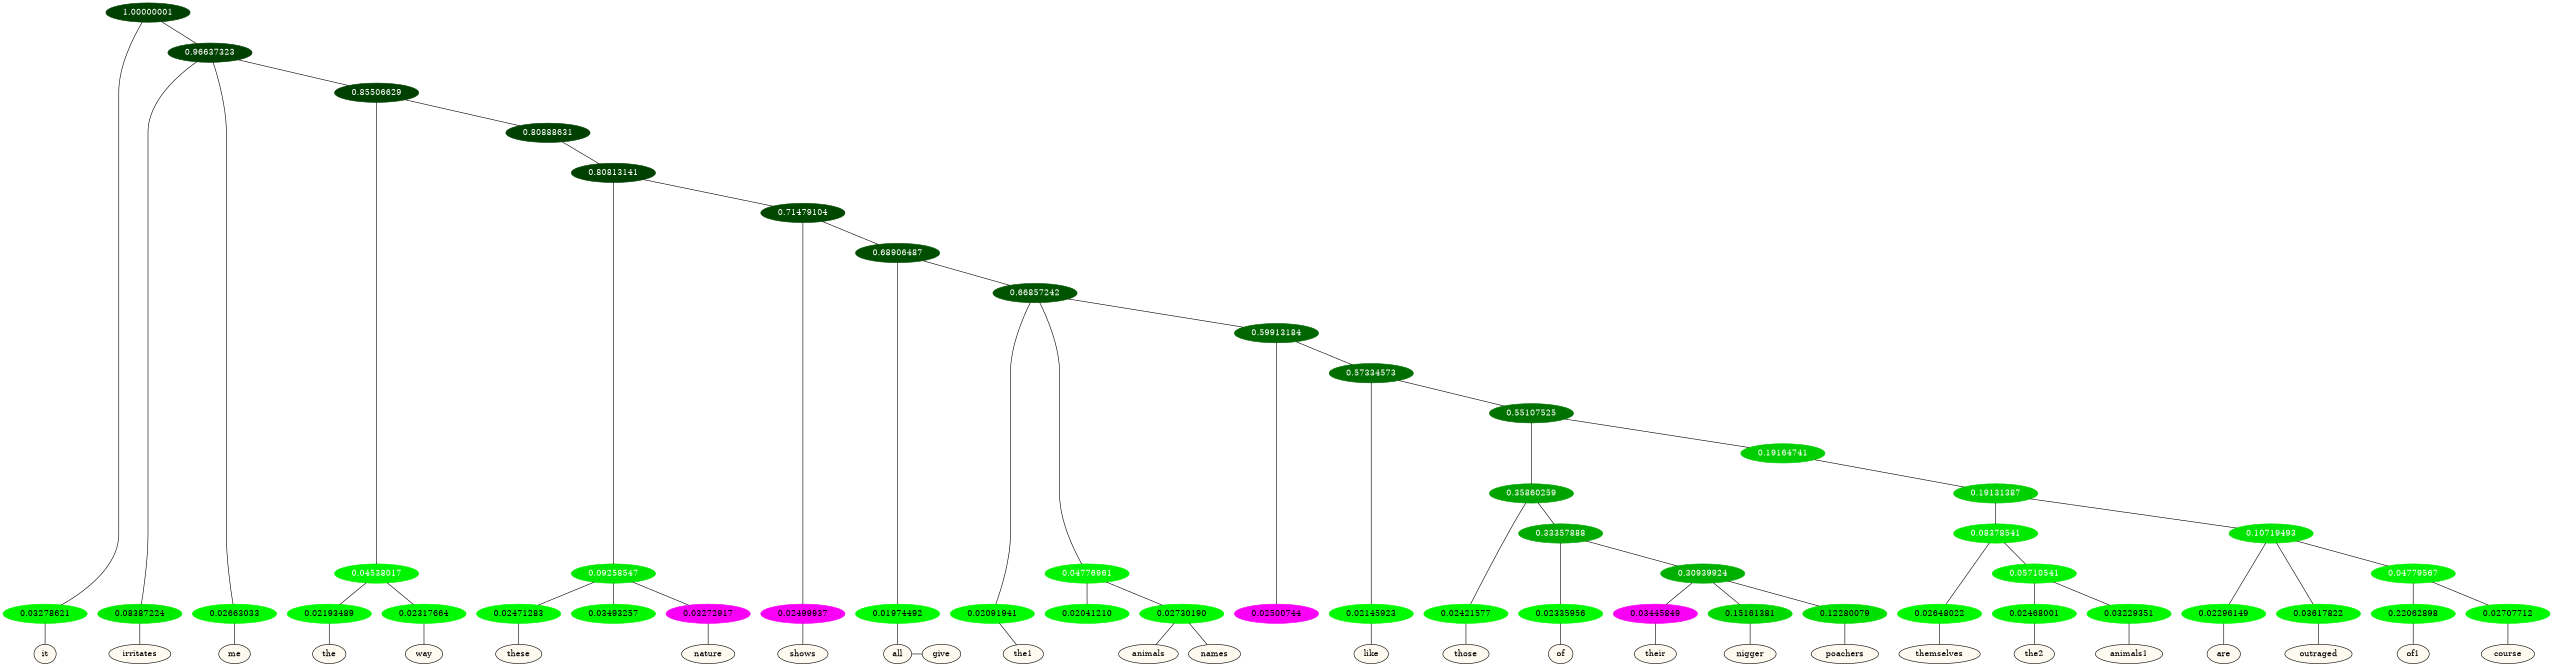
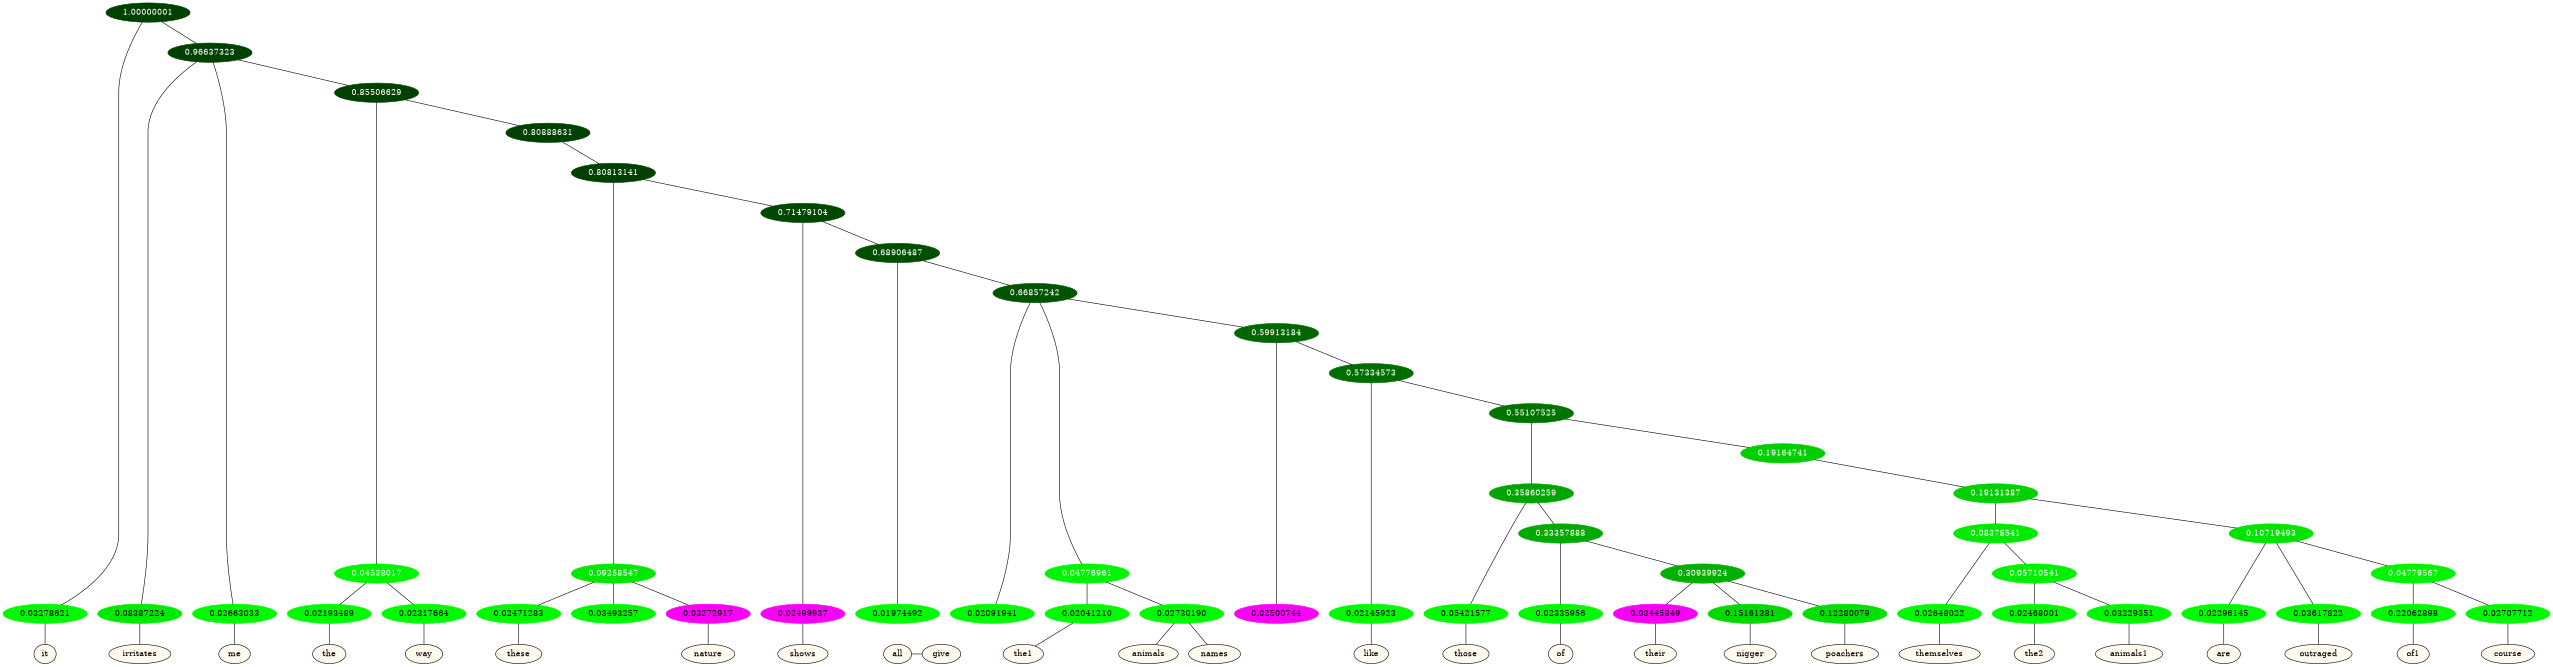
node "0.02421577": label "0.02421577" -> "0.05421577"
node "0.02296149": label "0.02296149" -> "0.02296145"
edge "0.01974492" -- "all": removed
edge "0.02091941" -- "the1": now "0.02041210" -- "the1"
